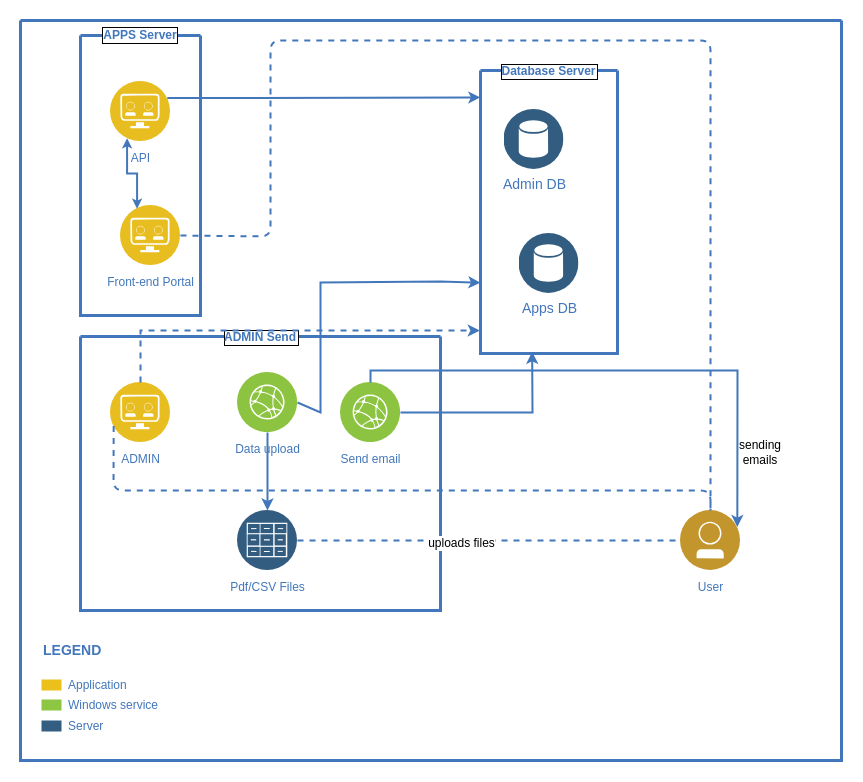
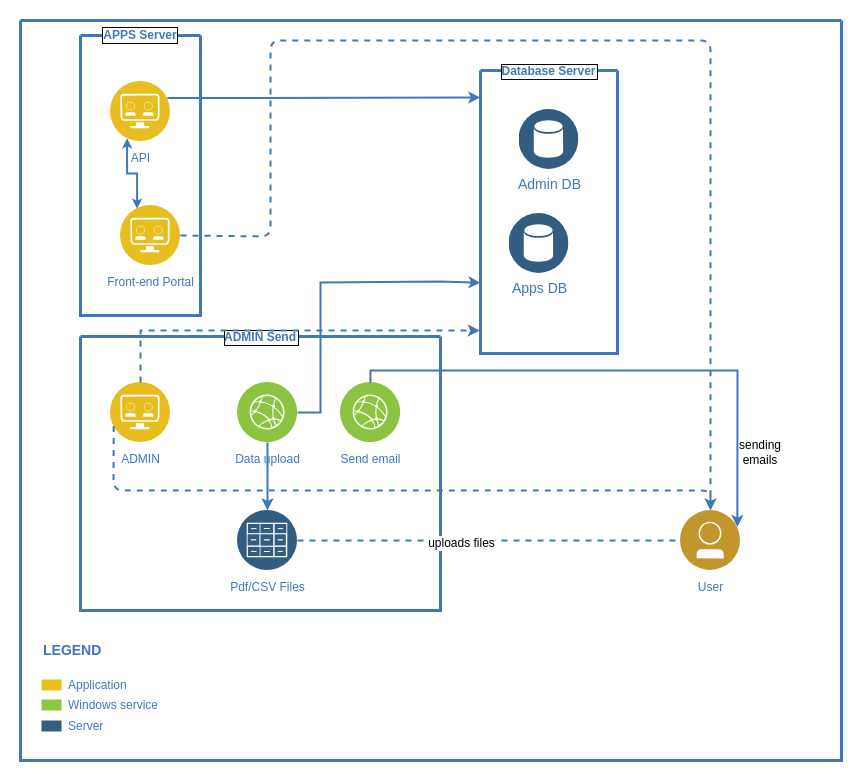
node "Admin DB": moved (534, 140) -> (549, 140)
node "Apps DB": moved (549, 264) -> (539, 244)
node "Data upload": moved (268, 403) -> (268, 413)
edge "Send email" -> "Database Server": removed
edge "ADMIN" -- "User": arrowhead none -> classic
